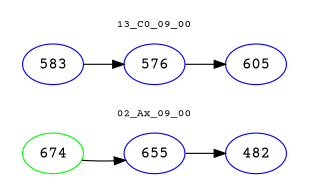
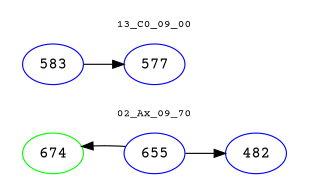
node "576": label "576" -> "577"
node "605": removed
cluster "02_Ax_09_00": label "02_Ax_09_00" -> "02_Ax_09_70"
edge "674" -> "655": reversed
